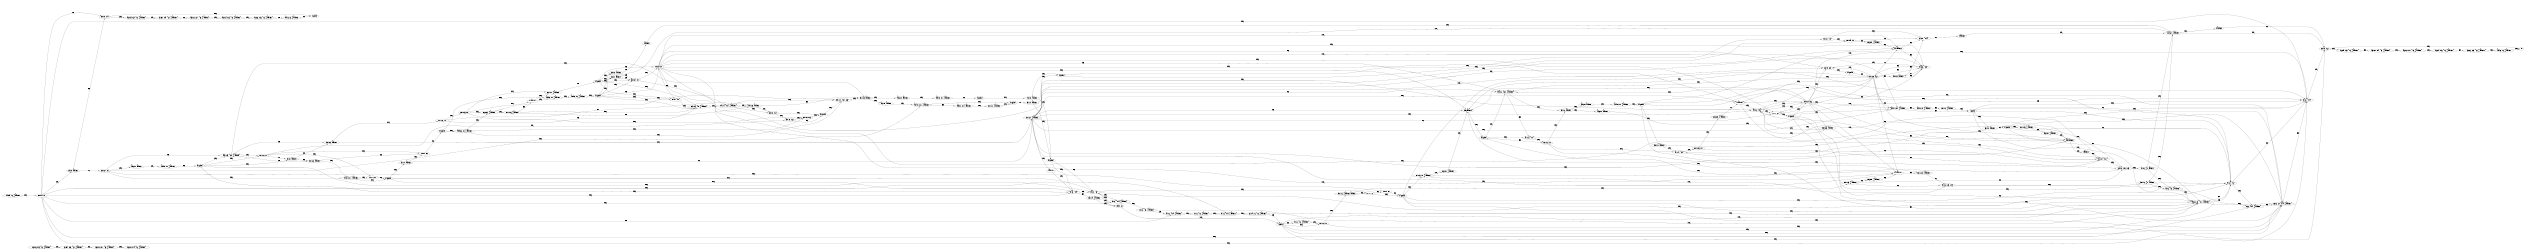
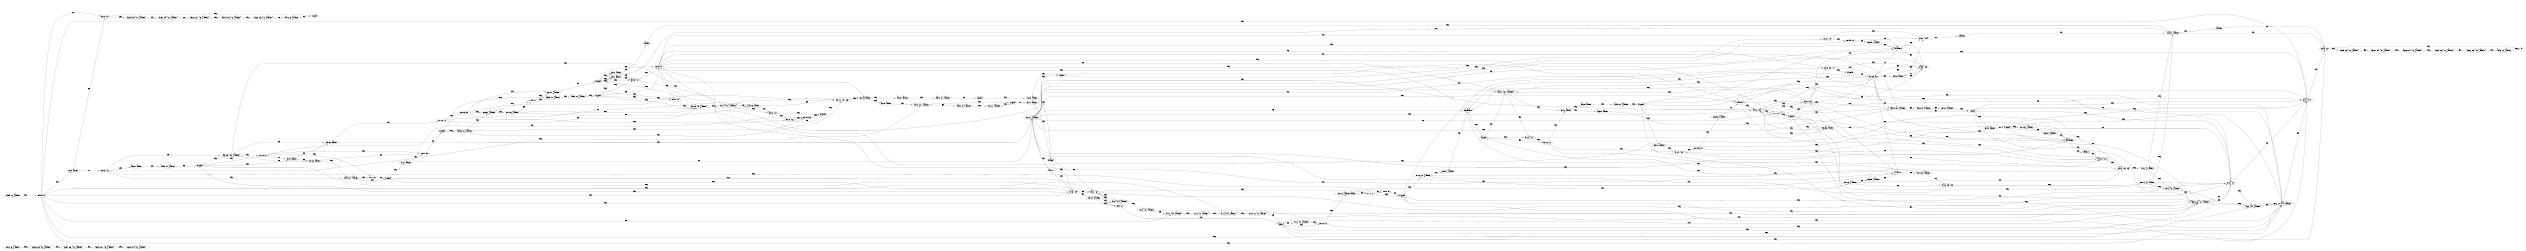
node "sub sp , sp , # address": added
